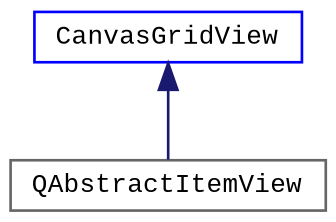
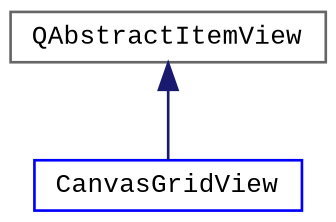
edge "QAbstractItemView" -> "CanvasGridView": reversed
